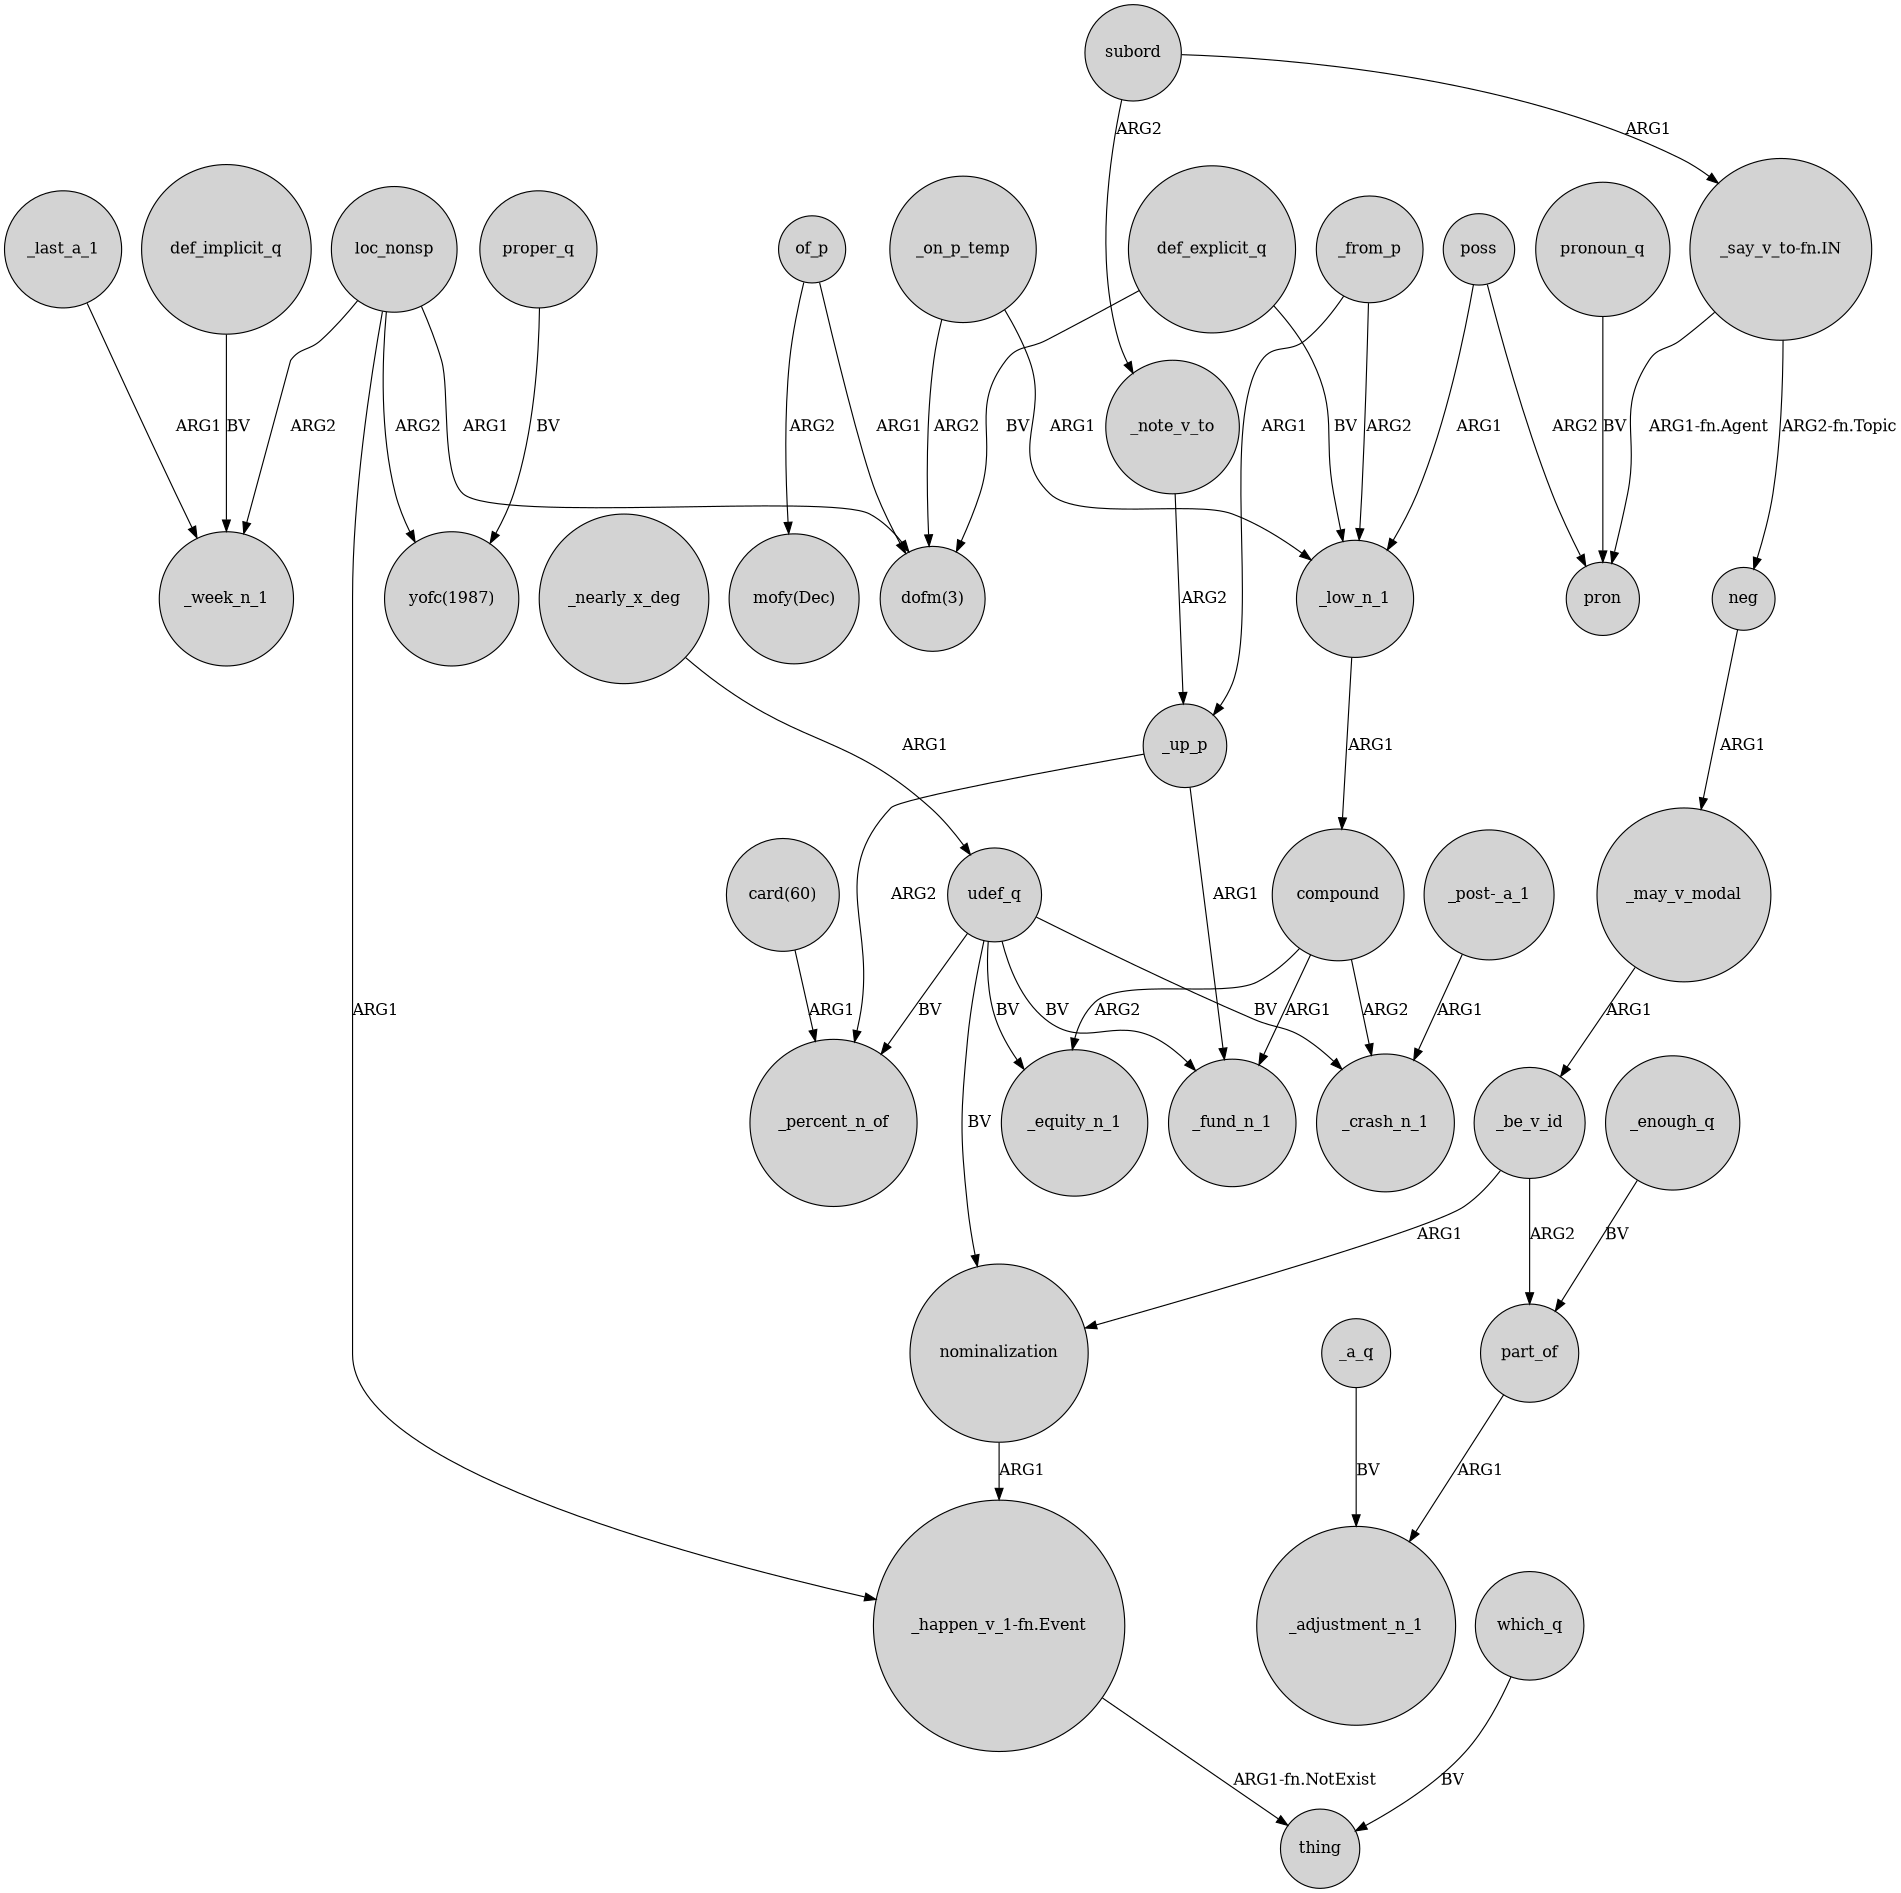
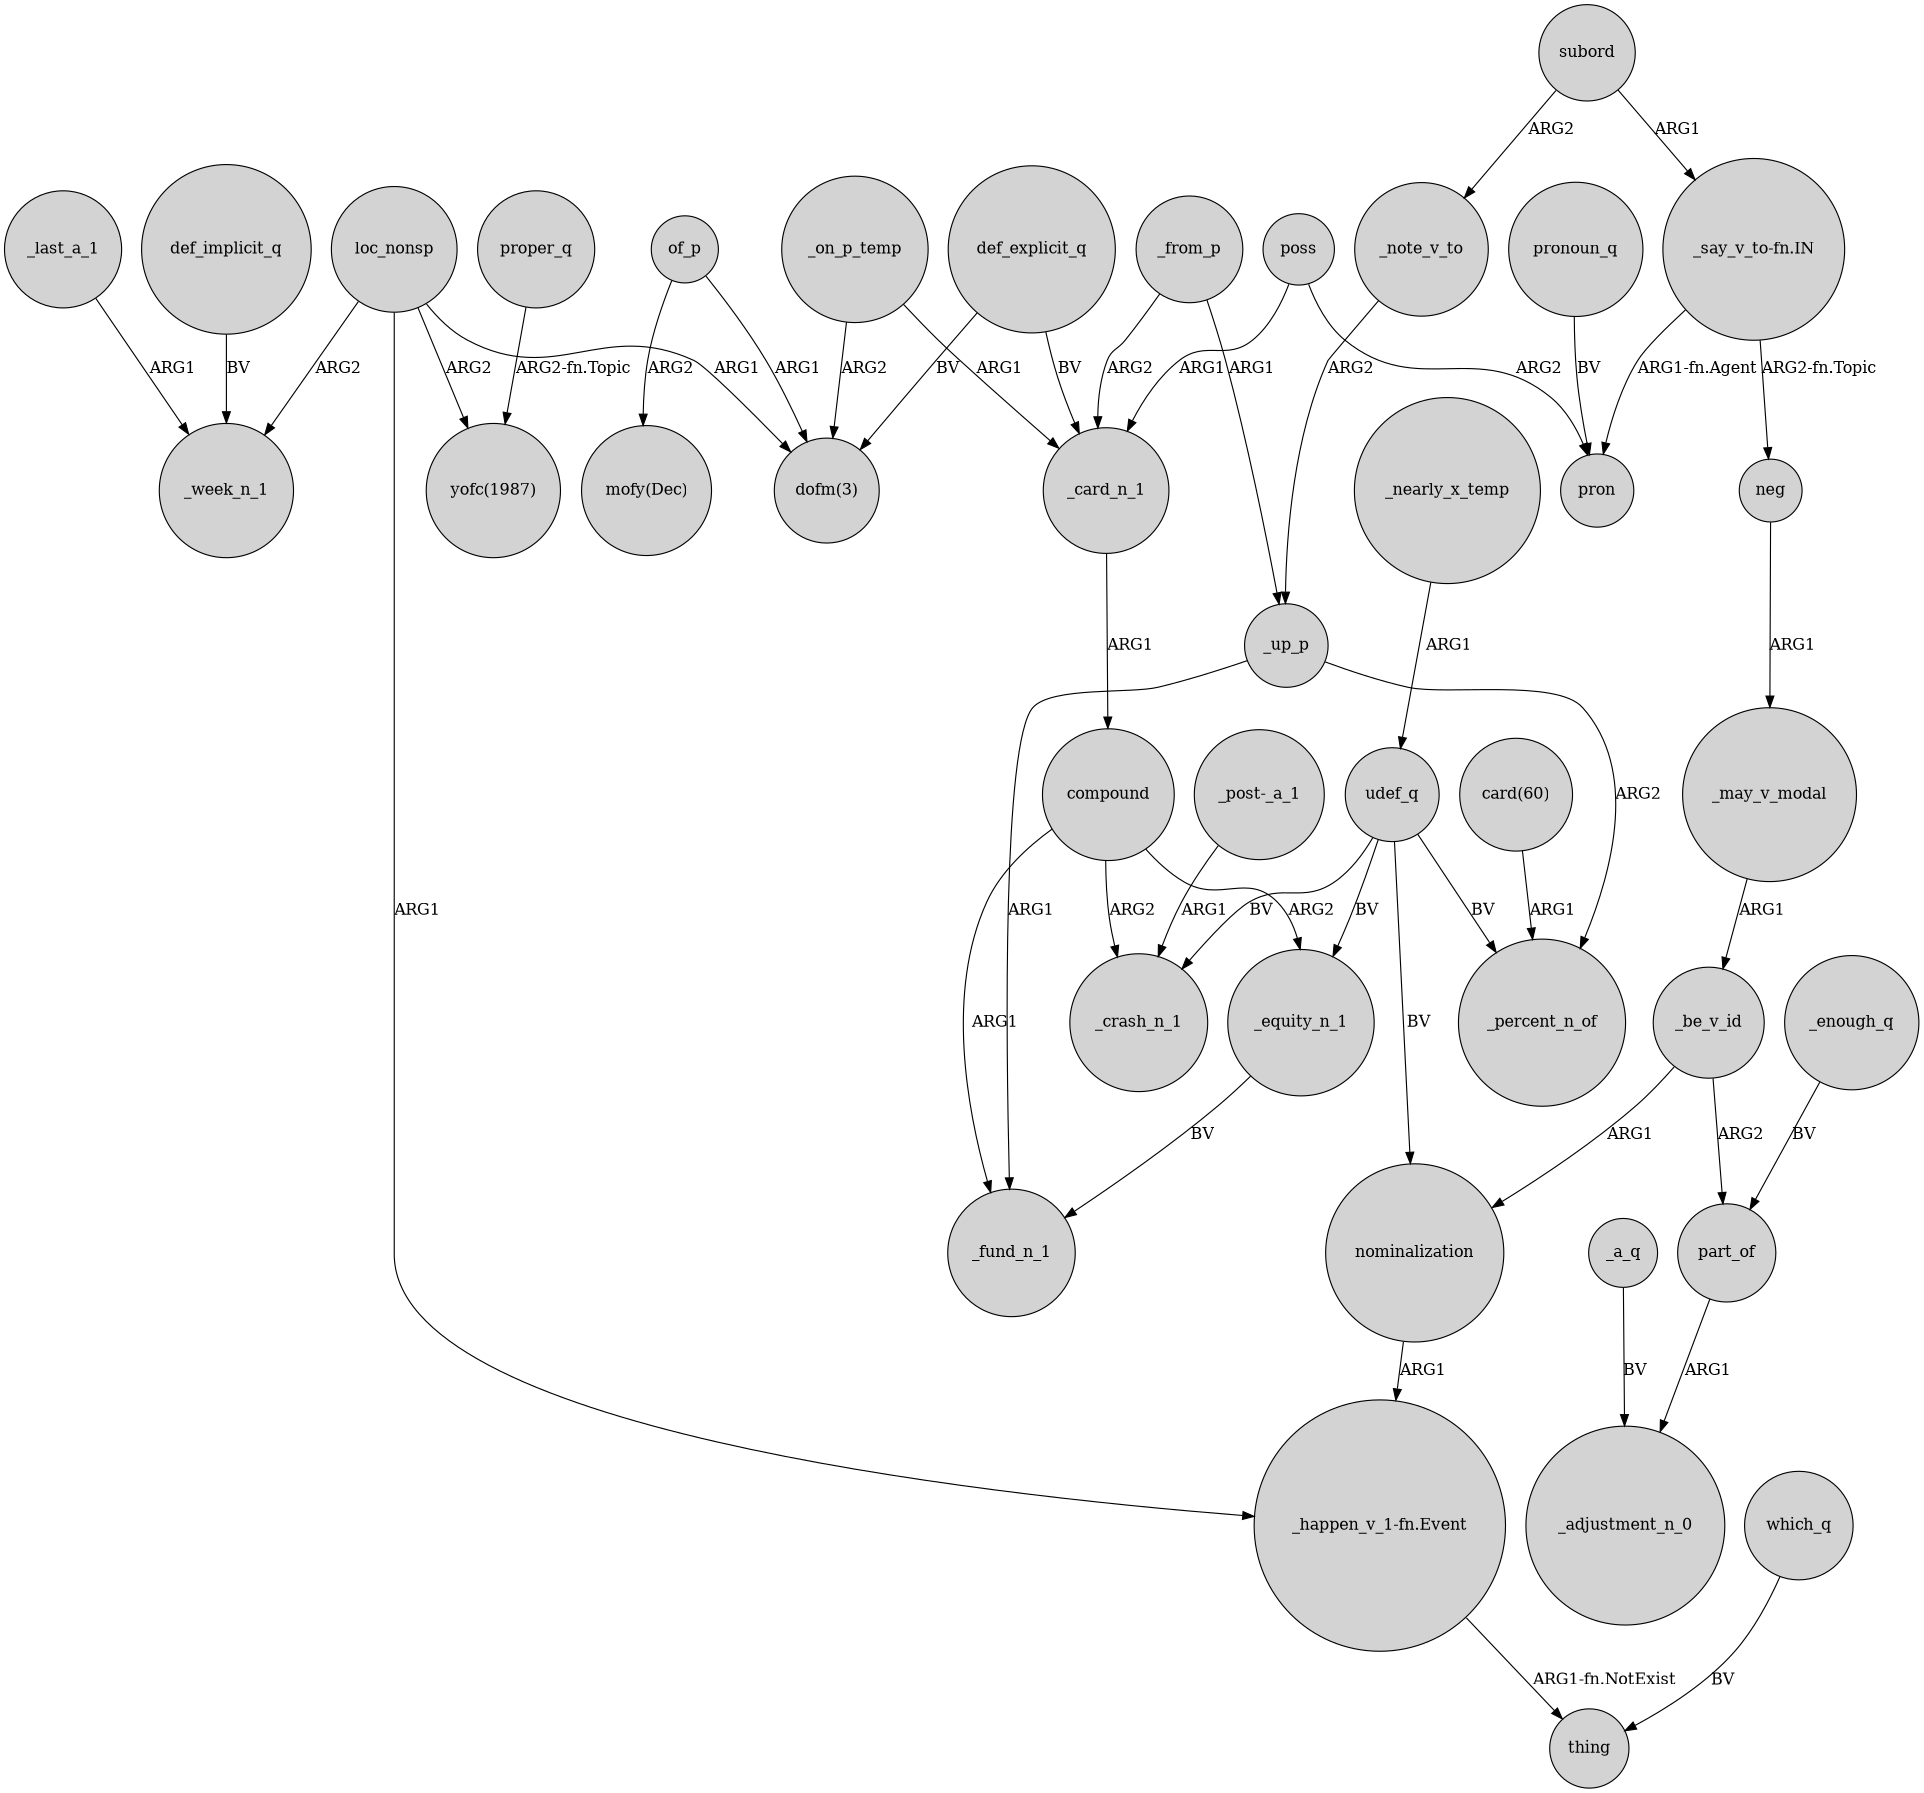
edge "proper_q" -> "yofc(1987)": label "BV" -> "ARG2-fn.Topic"
node "_nearly_x_deg": label "_nearly_x_deg" -> "_nearly_x_temp"
node "_low_n_1": label "_low_n_1" -> "_card_n_1"
edge "udef_q" -> "_fund_n_1": now "_equity_n_1" -> "_fund_n_1"
node "_adjustment_n_1": label "_adjustment_n_1" -> "_adjustment_n_0"
